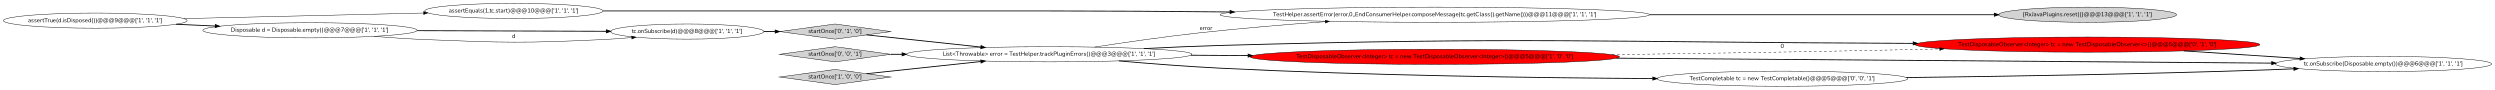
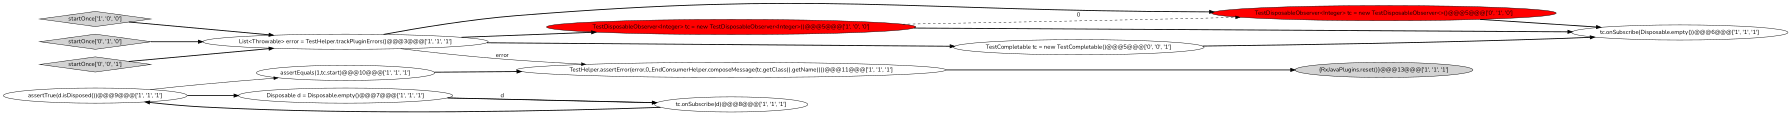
edge "tc.onSubscribe(d)@@@8@@@['1', '1', '1']" -> "startOnce['0', '1', '0']": now "tc.onSubscribe(d)@@@8@@@['1', '1', '1']" -> "assertTrue(d.isDisposed())@@@9@@@['1', '1', '1']"
